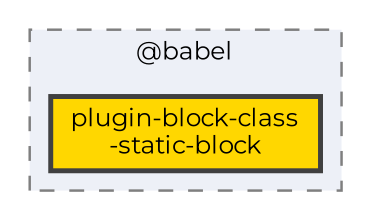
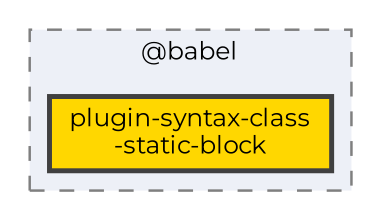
node "plugin-block-class -static-block": label "plugin-block-class -static-block" -> "plugin-syntax-class -static-block"
